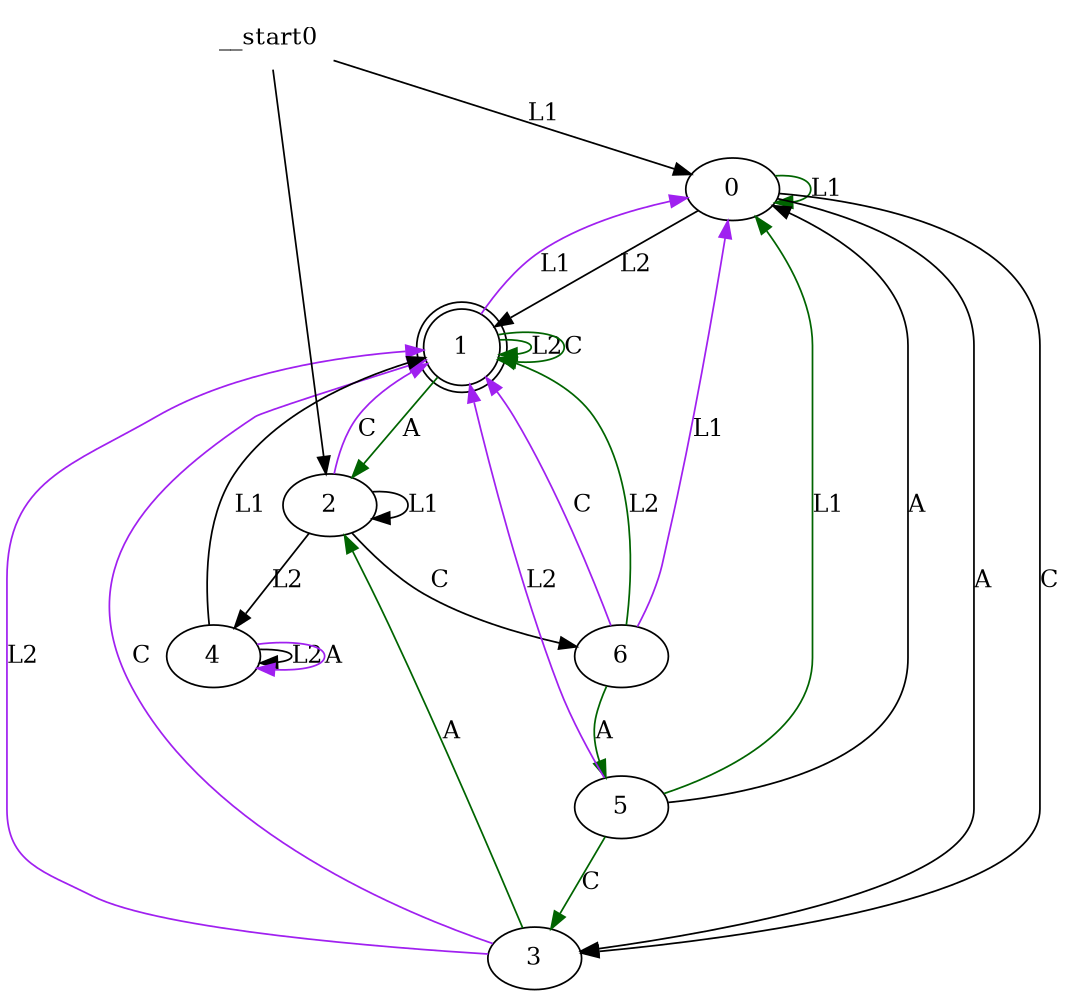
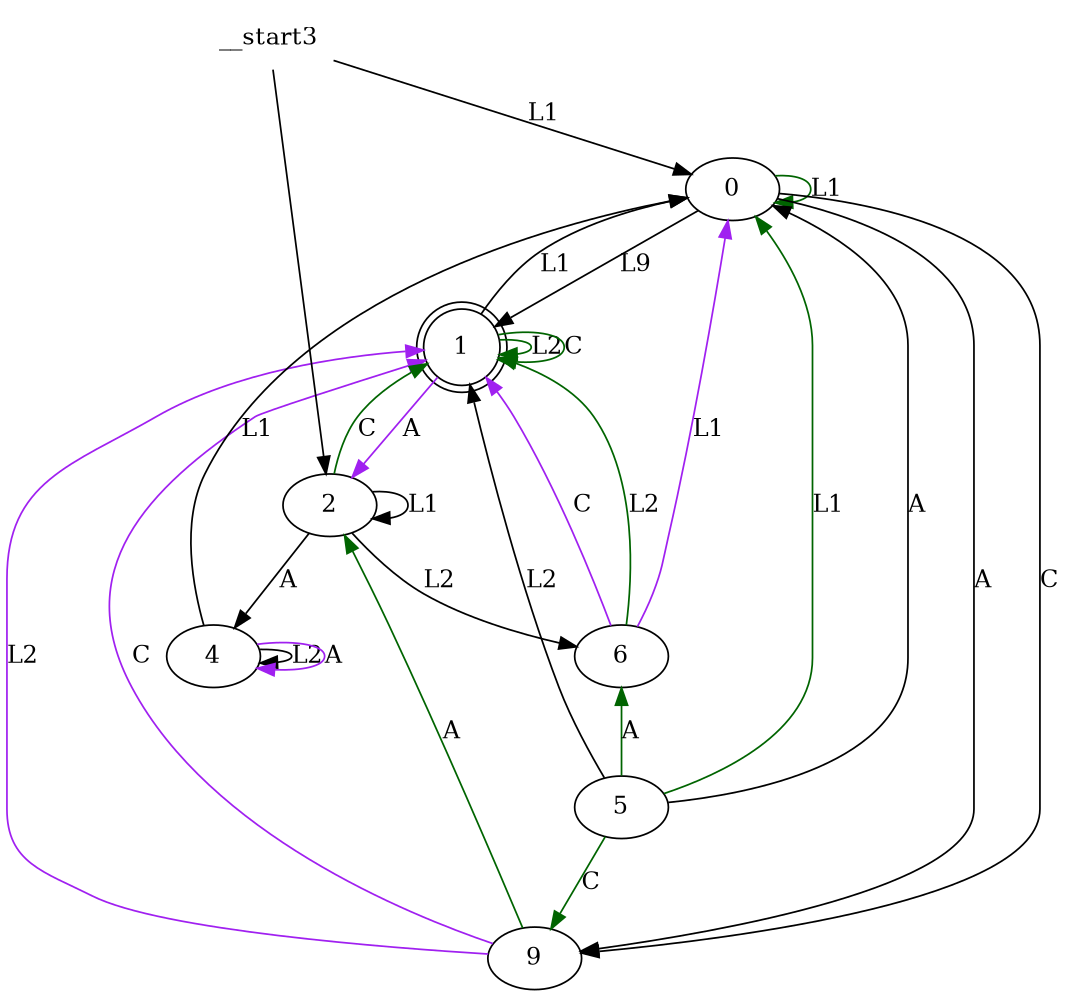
node "__start0": label "__start0" -> "__start3"
edge "1" -> "0": color purple -> black
edge "0" -> "1": label "L2" -> "L9"
edge "2" -> "1": color purple -> darkgreen
edge "1" -> "2": color darkgreen -> purple
edge "4" -> "1": now "4" -> "0"
edge "2" -> "4": label "L2" -> "A"
edge "2" -> "6": label "C" -> "L2"
edge "5" -> "1": color purple -> black
edge "6" -> "5": reversed
node "3": label "3" -> "9"
